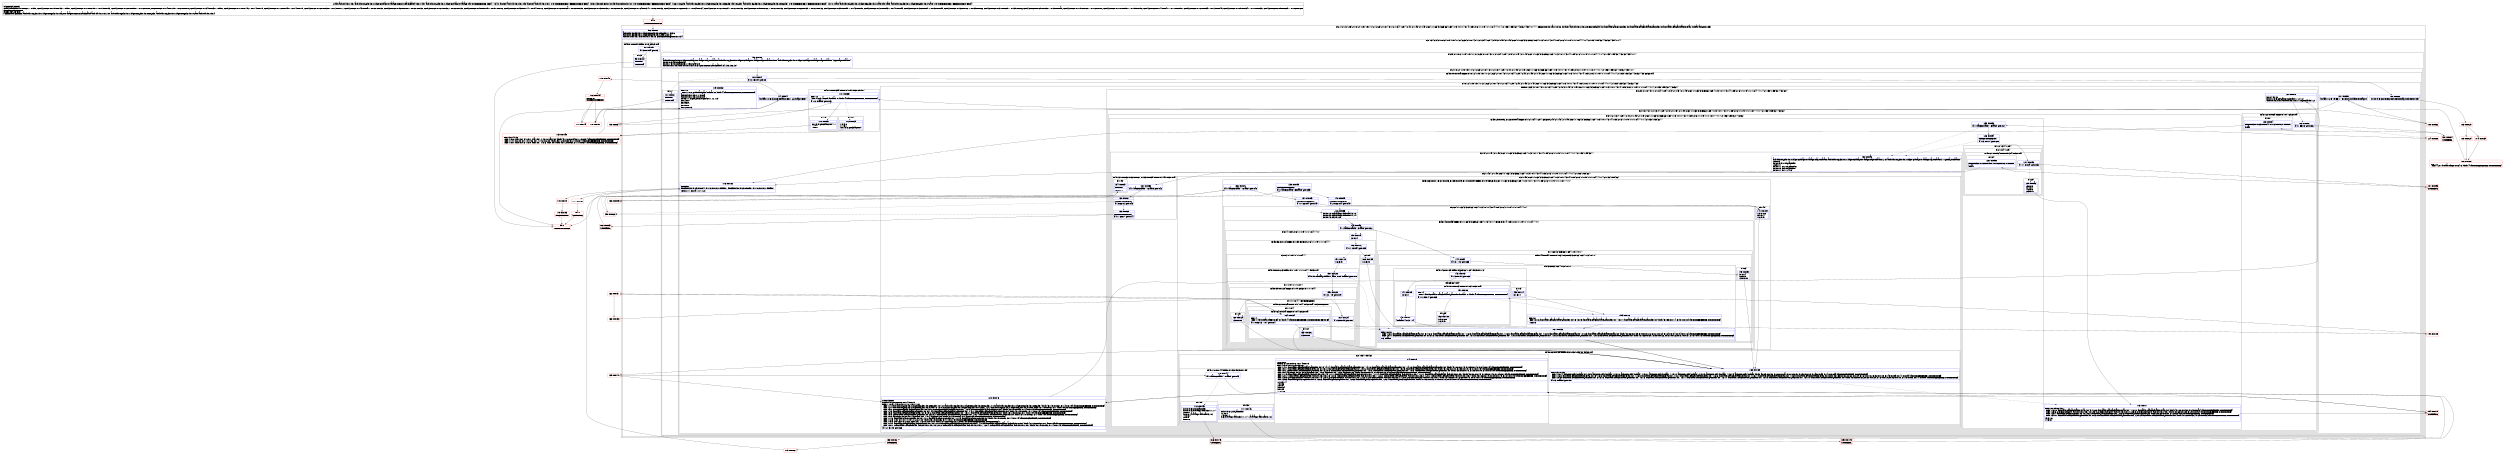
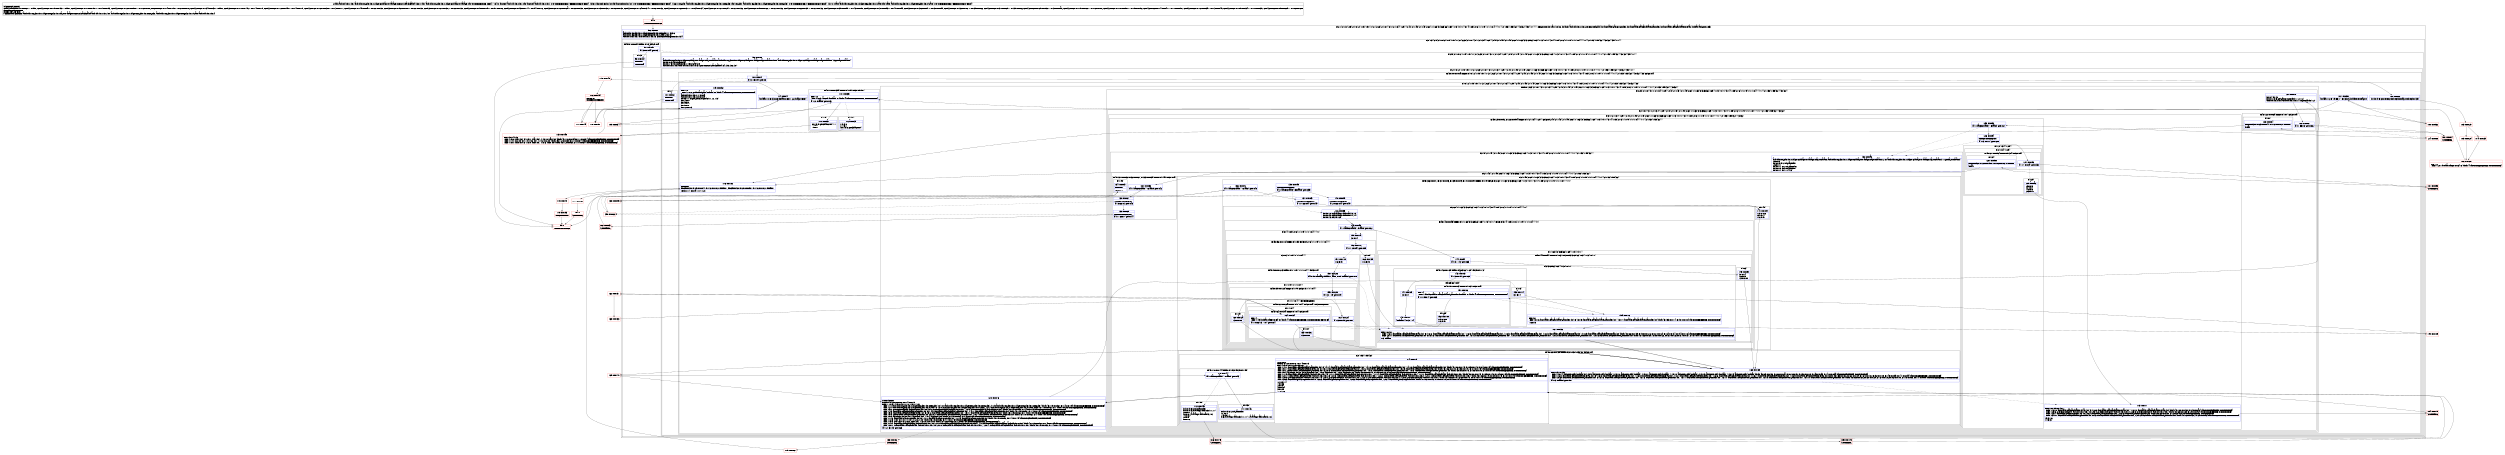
edge "170: 0x0144" -> "184: 0x0175": now "170: 0x0144" -> "171: 0x0146"
